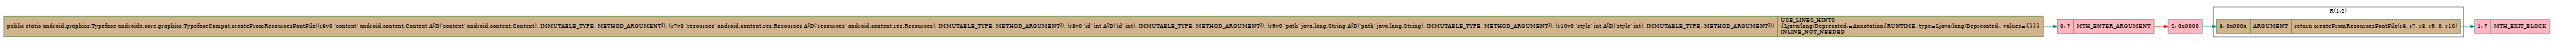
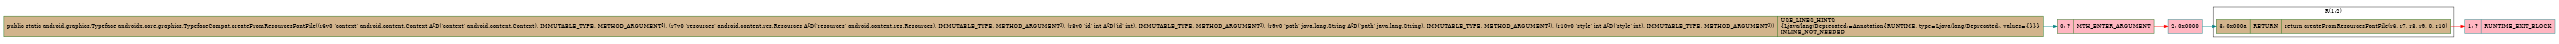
node "3: 0x000a": text "ARGUMENT" -> "RETURN"
edge "3: 0x000a" -> "1: ?": color teal -> red
node "1: ?": text "MTH_EXIT_BLOCK" -> "RUNTIME_EXIT_BLOCK"
